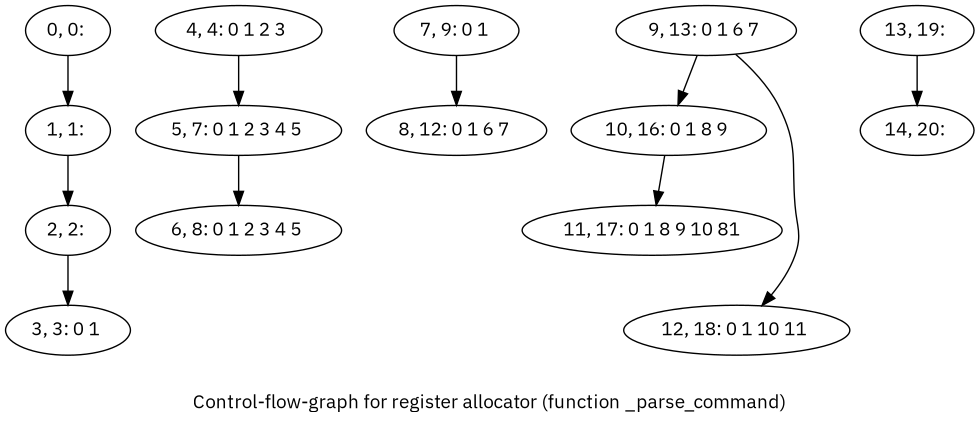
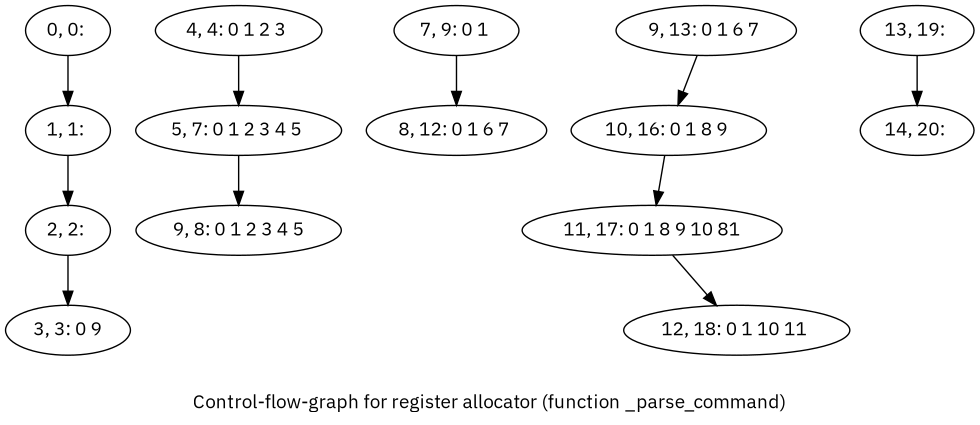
edge "9, 13: 0 1 6 7" -> "12, 18: 0 1 10 11": now "11, 17: 0 1 8 9 10 81" -> "12, 18: 0 1 10 11"
node "6, 8: 0 1 2 3 4 5": label "6, 8: 0 1 2 3 4 5" -> "9, 8: 0 1 2 3 4 5"
node "3, 3: 0 1": label "3, 3: 0 1" -> "3, 3: 0 9"
